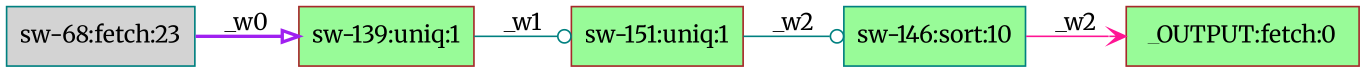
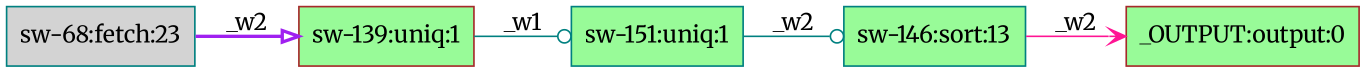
edge "sw-68:fetch:23" -> "sw-139:uniq:1": label "_w0" -> "_w2"
node "sw-151:uniq:1": color brown -> teal
node "sw-146:sort:10": label "sw-146:sort:10" -> "sw-146:sort:13"
node "_OUTPUT:fetch:0": label "_OUTPUT:fetch:0" -> "_OUTPUT:output:0"
